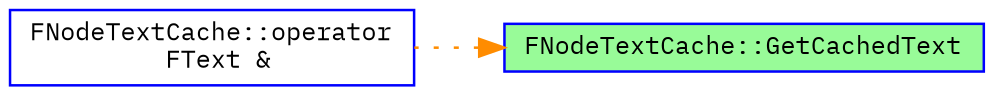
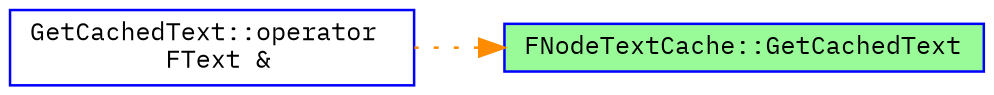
node "FNodeTextCache::operator FText &": label "FNodeTextCache::operator FText &" -> "GetCachedText::operator FText &"
